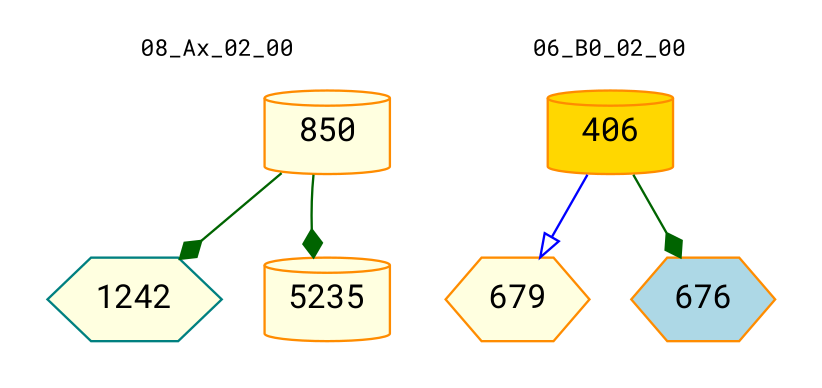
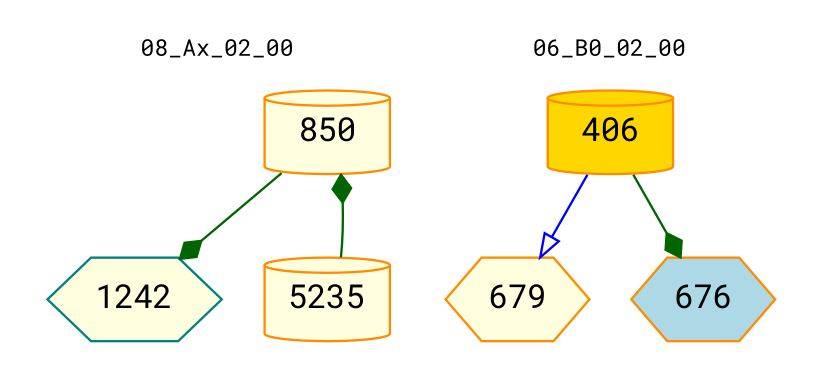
edge "850" -> "5235": reversed
